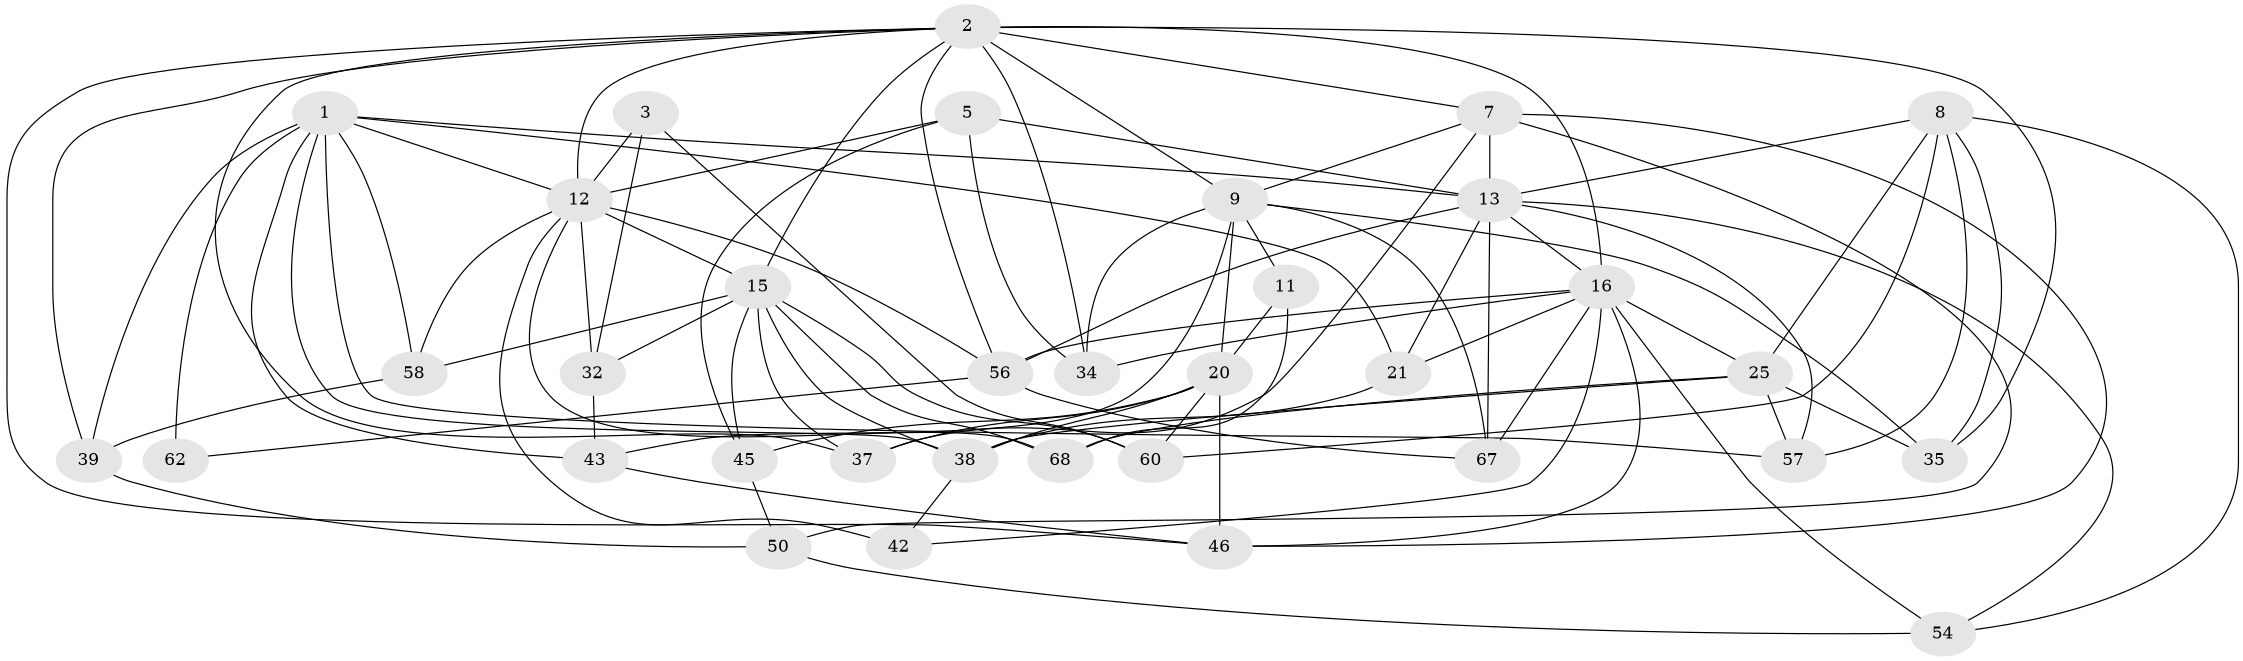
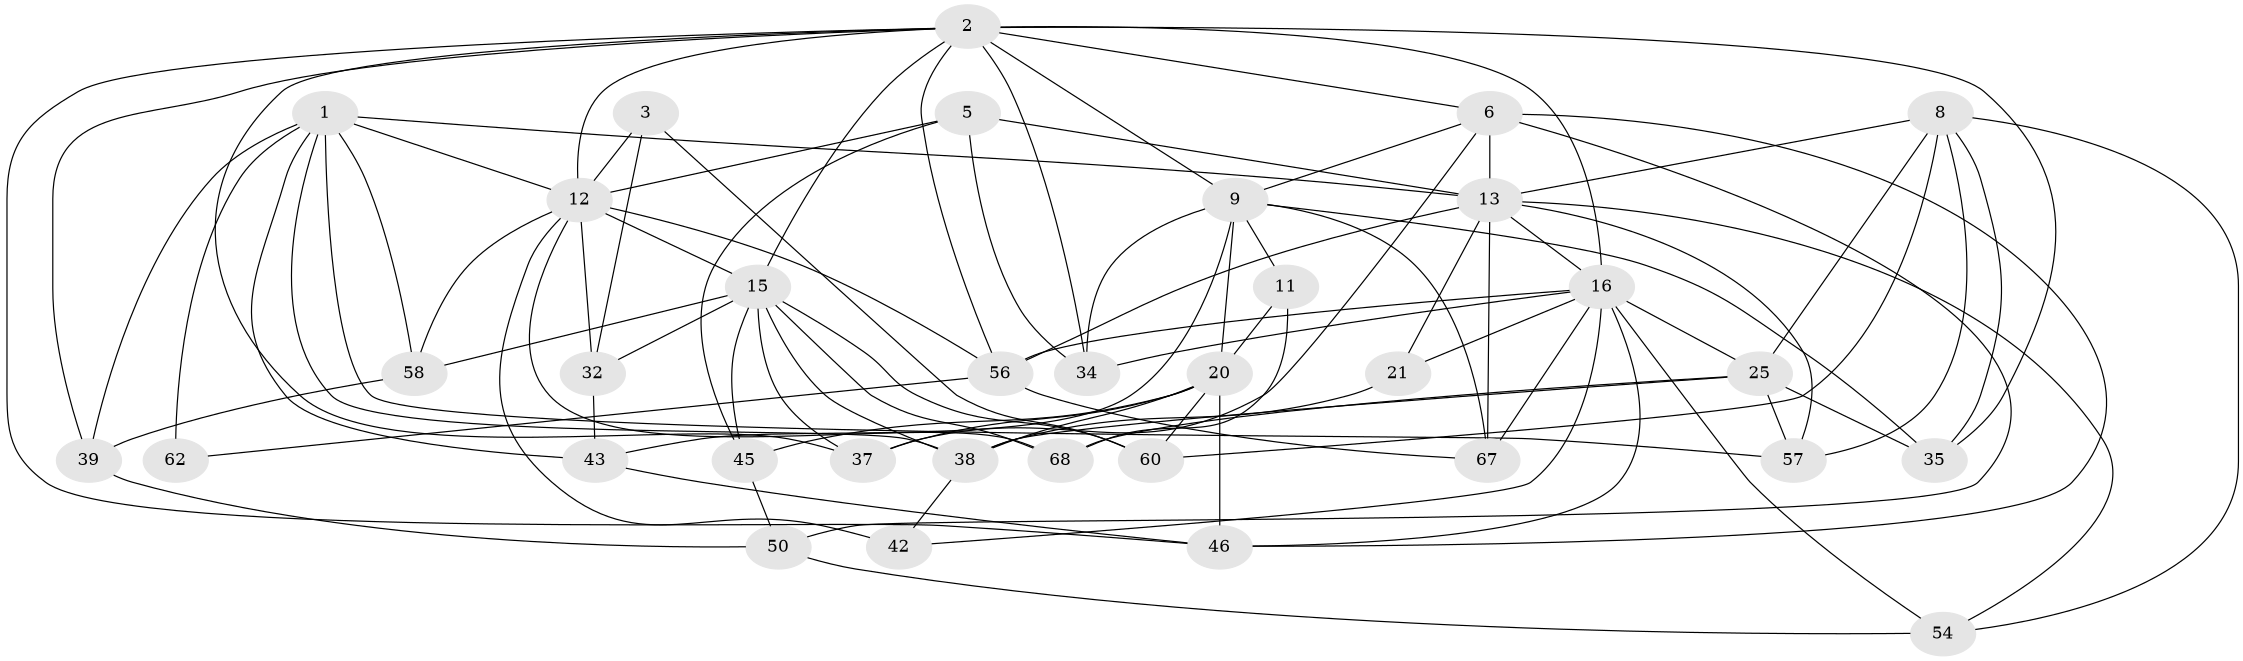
node "7": label "7" -> "6"
edge "1" -- "21": removed
